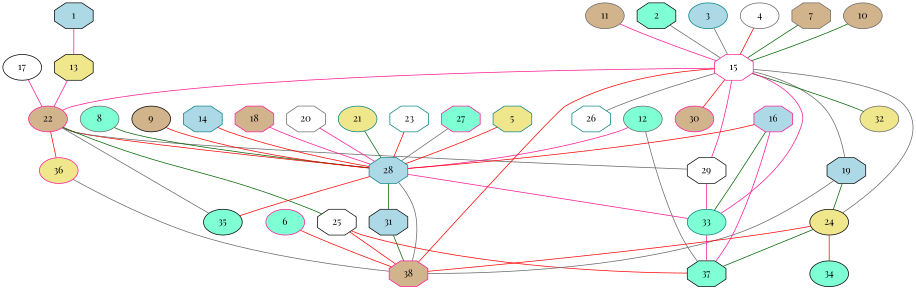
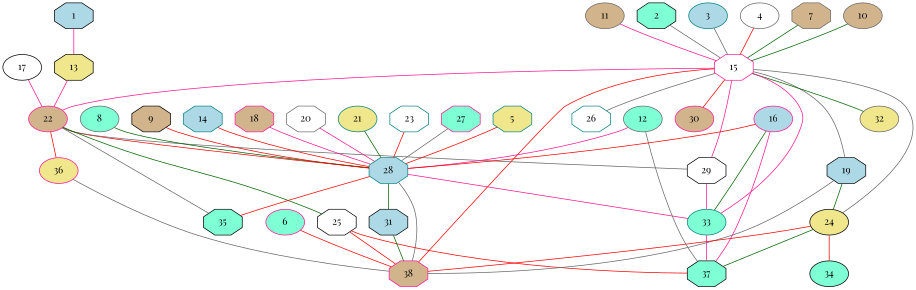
node "9": shape ellipse -> octagon
node "16": shape octagon -> ellipse
node "35": shape ellipse -> octagon
